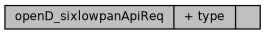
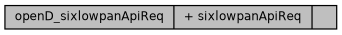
node "openD_sixlowpanApiReq": text "+ type" -> "+ sixlowpanApiReq"
